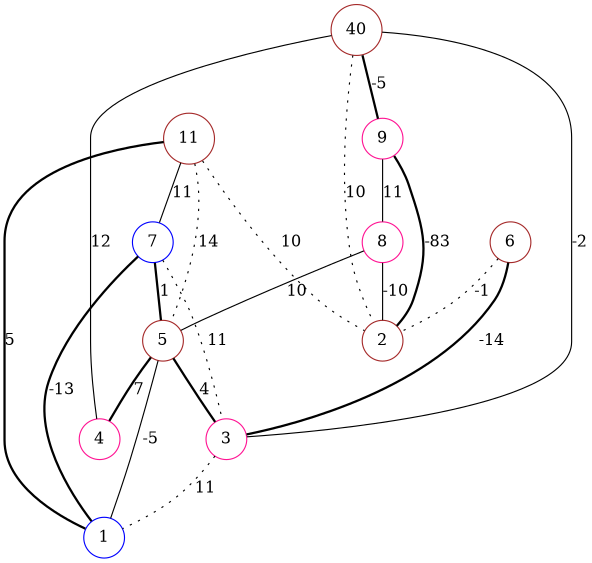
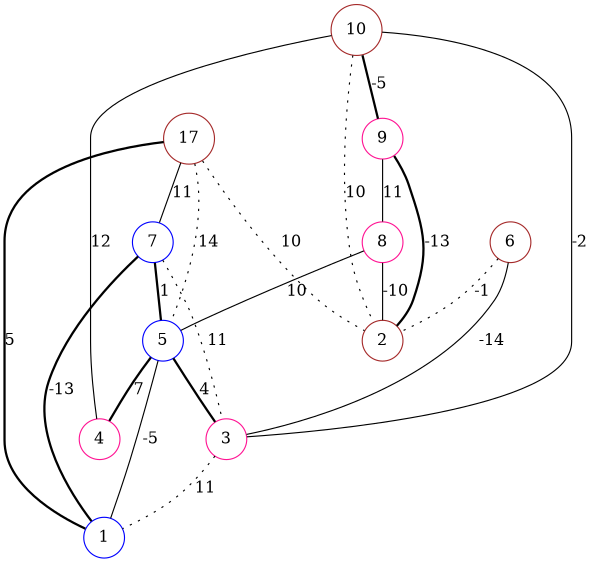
node "40": label "40" -> "10"
node "11": label "11" -> "17"
edge "9" -- "2": label "-83" -> "-13"
node "5": color brown -> blue
edge "6" -- "3": style bold -> solid
